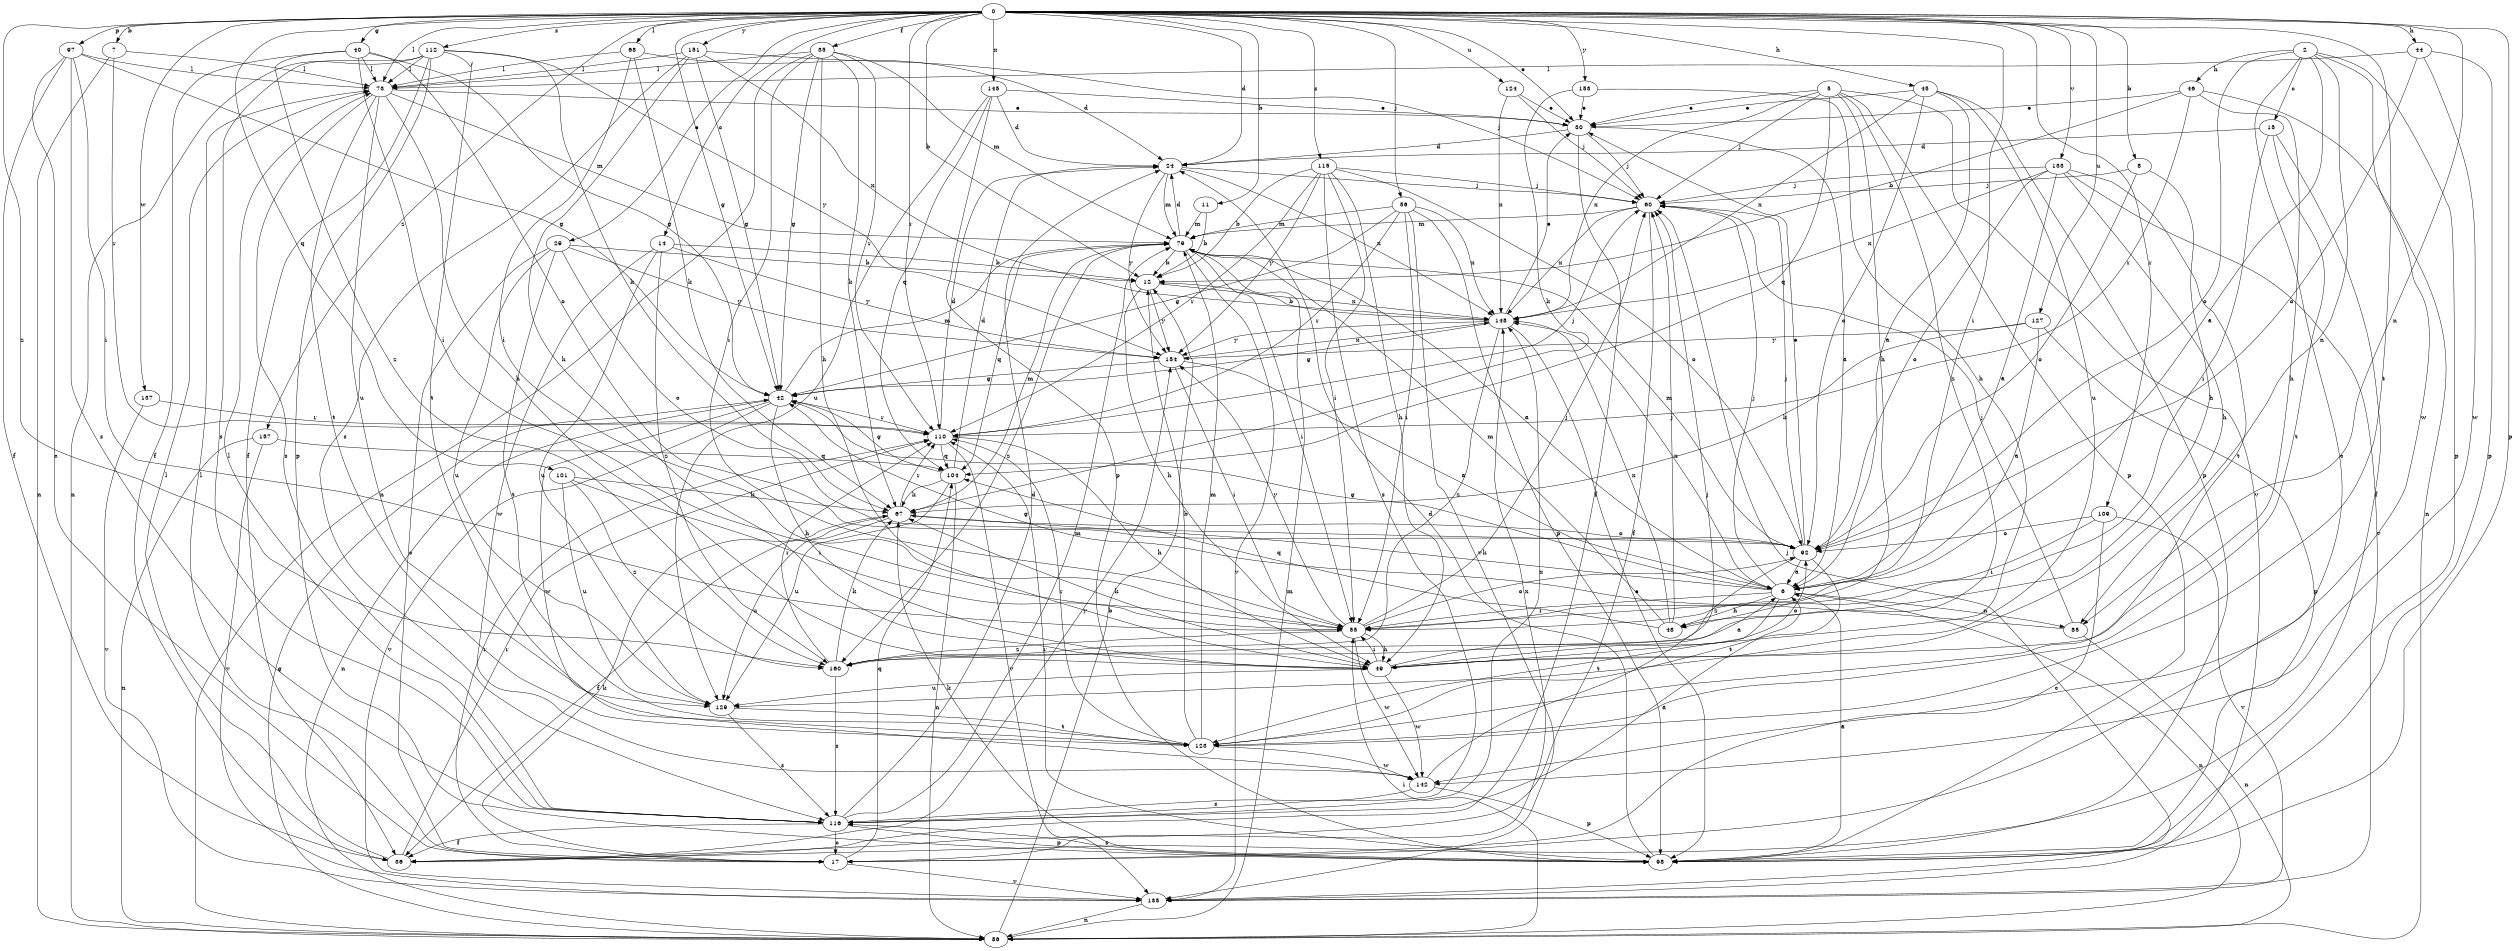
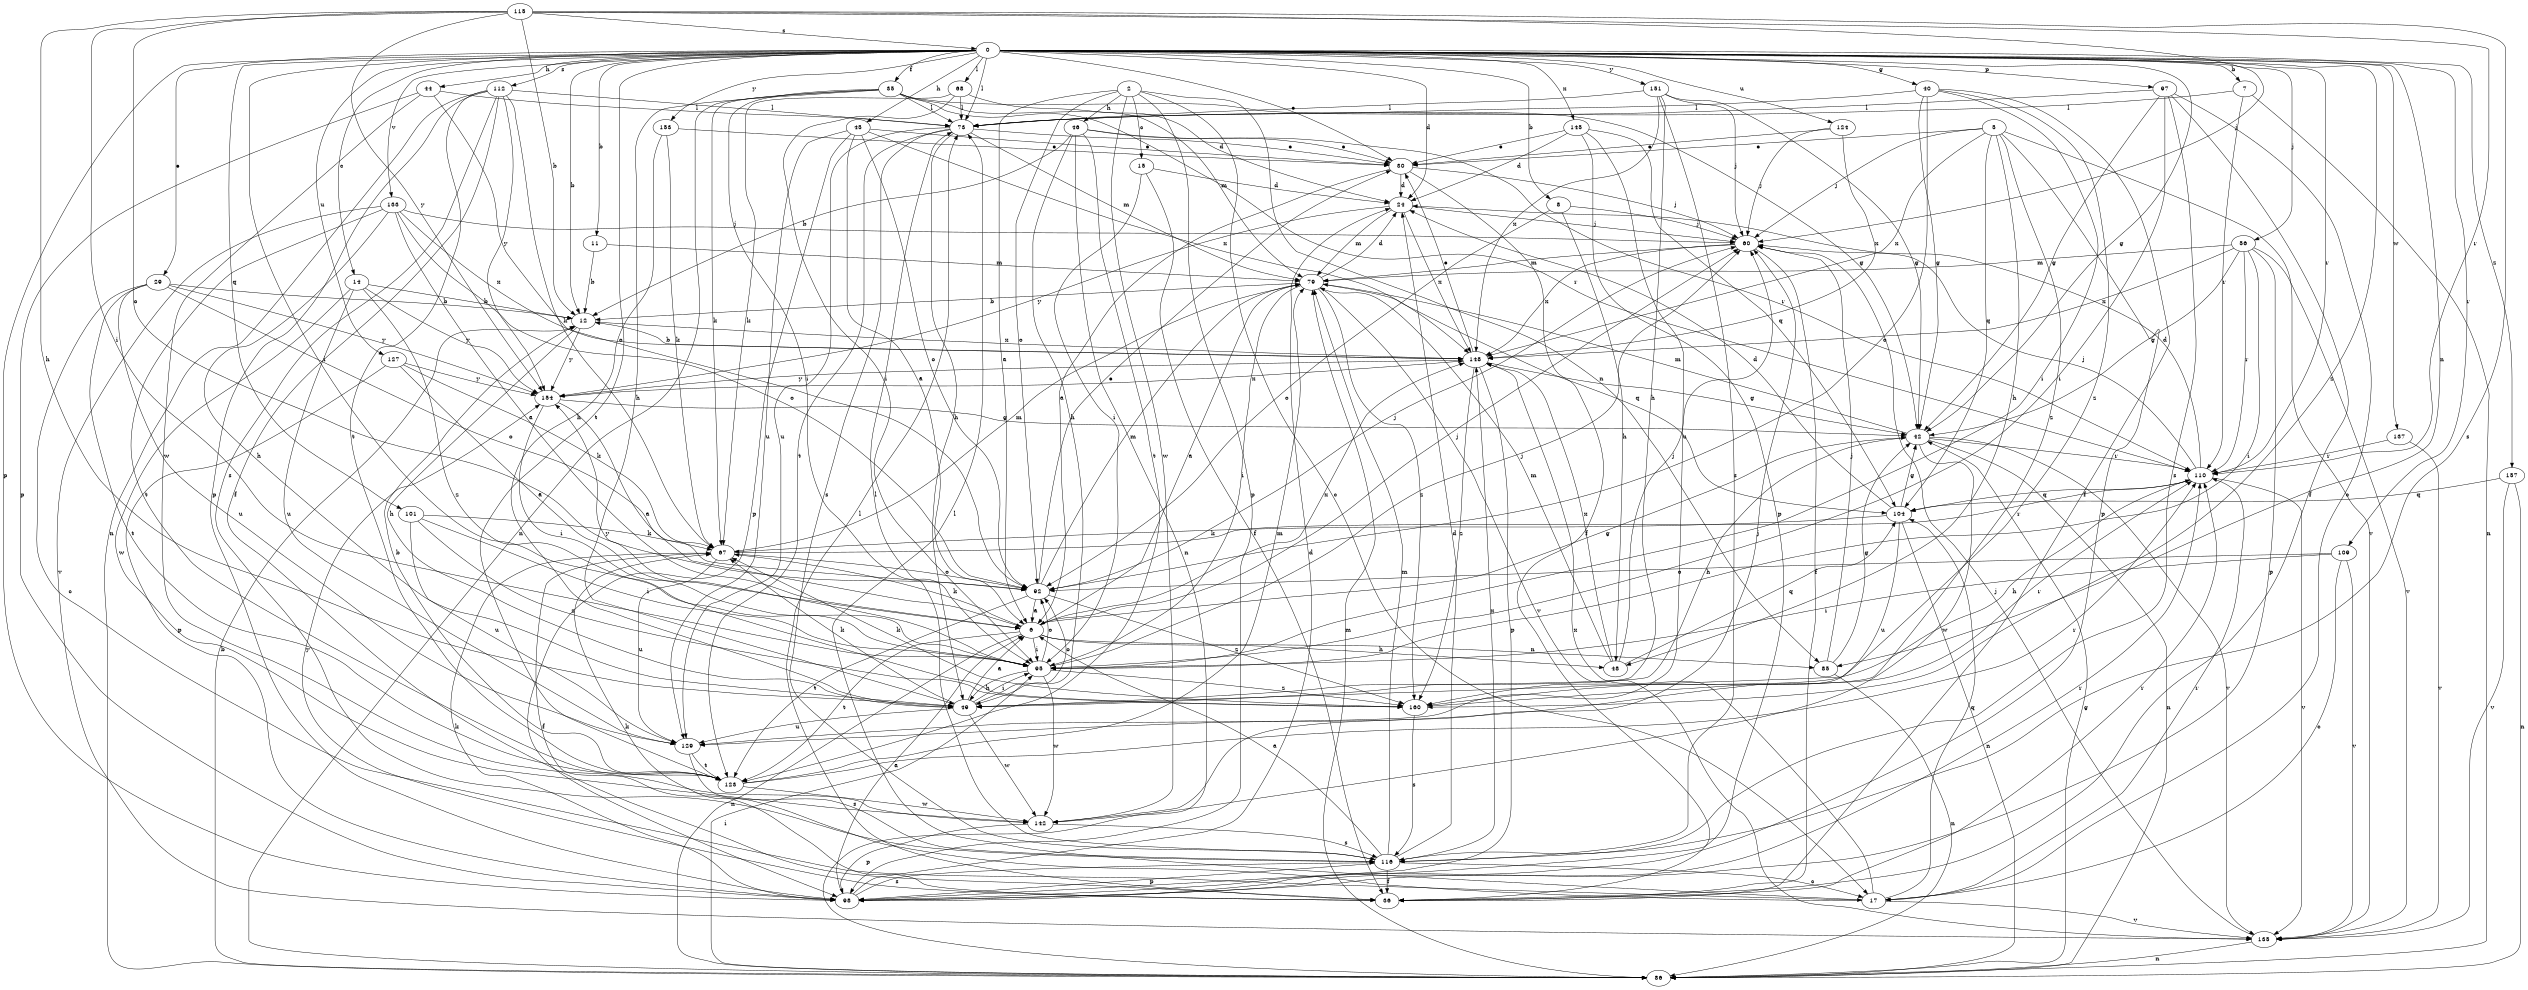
edge "0" -> "115": reversed
edge "148" -> "98": label "e" -> "p"
node "55": label "55" -> "95"
edge "15" -> "123": now "46" -> "123"
